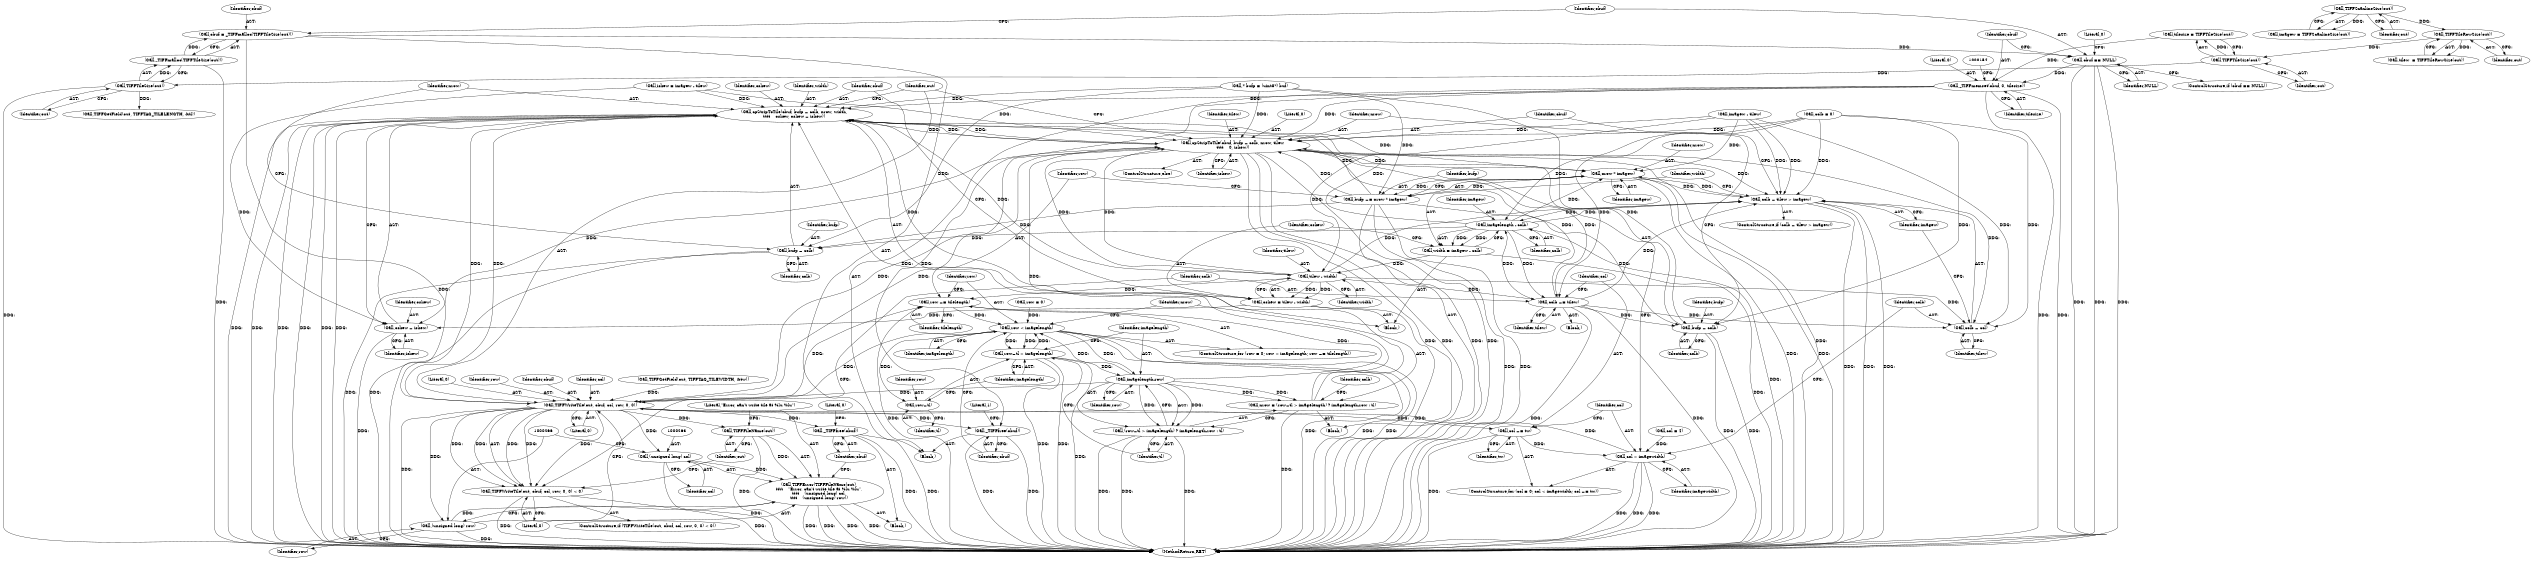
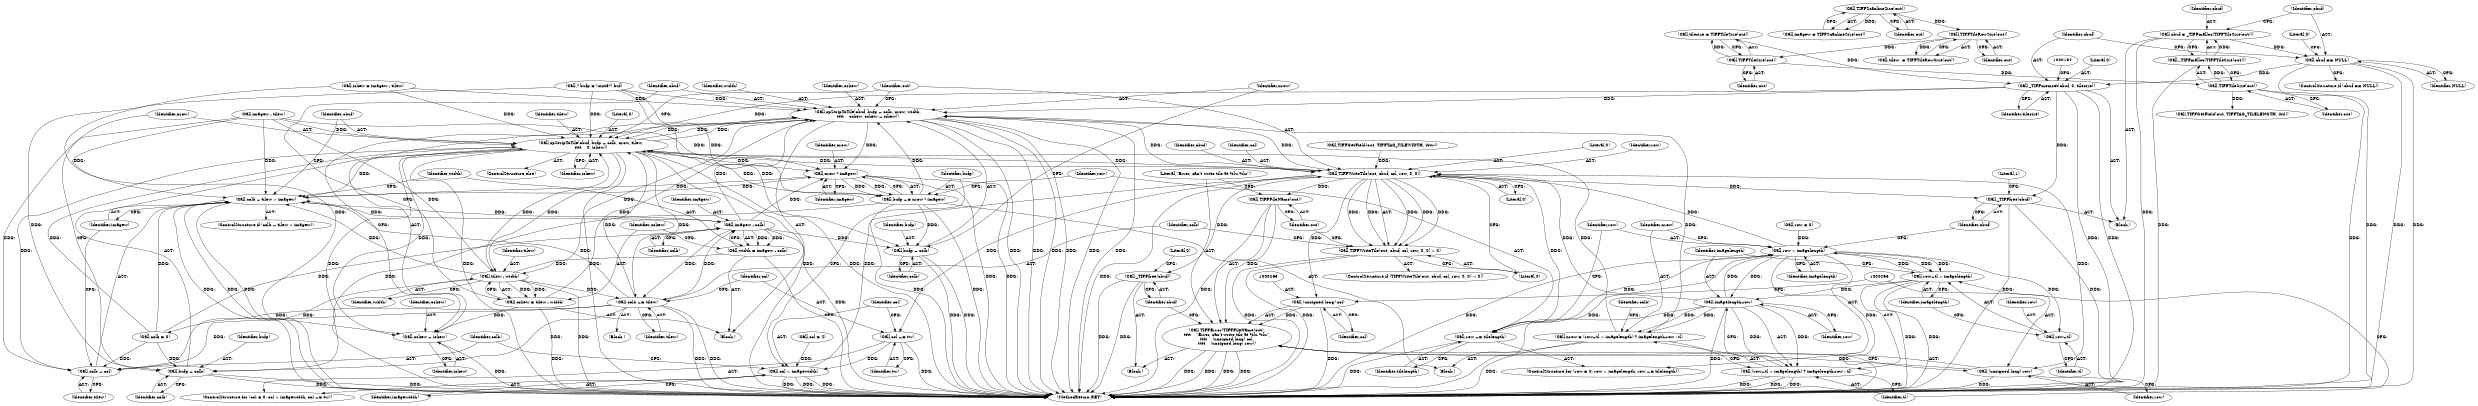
edge "(Call,colb = 0)" -> "(Call,colb += tilew)": reversed
node "(Call,imagelength - colb)": label "(Call,imagelength - colb)" -> "(Call,imagew - colb)"
edge "(Call,tilew - width)" -> "(Call,row += tilelength)": now "(Call,tilew - width)" -> "(MethodReturn,RET)"
edge "(Call,width = imagew - colb)" -> "(MethodReturn,RET)": label "DDG: " -> "CFG: "
